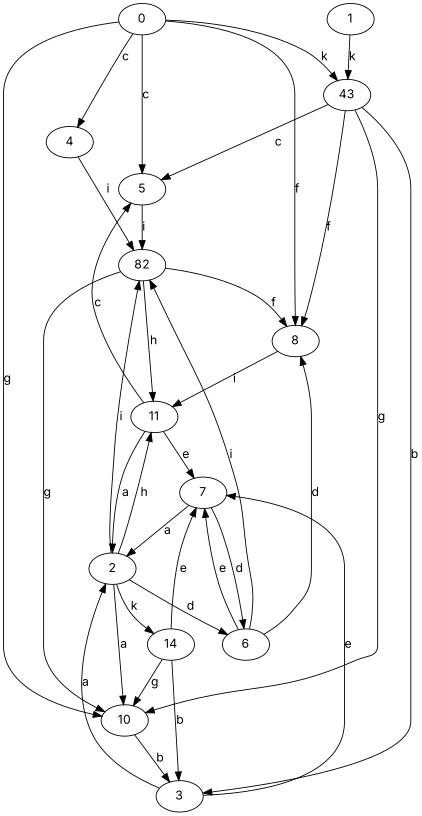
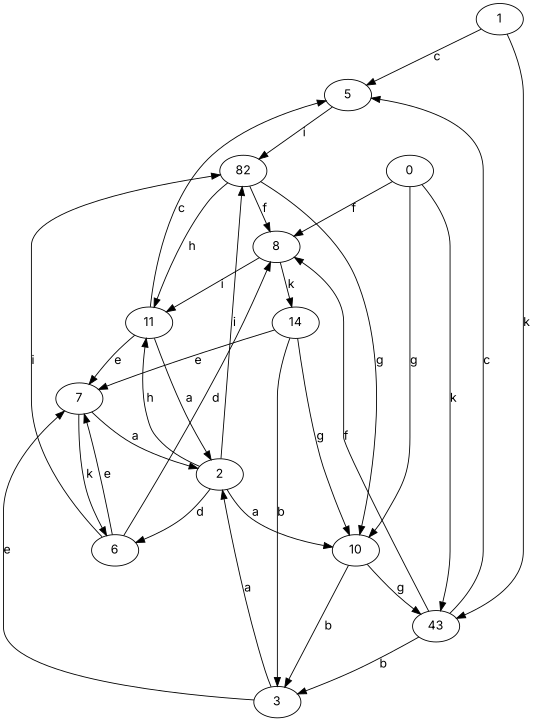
edge "0" -> "5": now "1" -> "5"
node "4": removed
edge "43" -> "10": reversed
edge "7" -> "6": label "d" -> "k"
edge "2" -> "14": now "8" -> "14"
